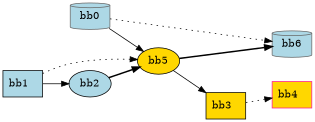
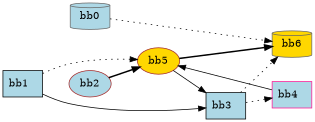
edge "bb0" -> "bb5": now "bb4" -> "bb5"
node "bb6": fillcolor lightblue -> gold
node "bb5": color black -> brown
edge "bb3" -> "bb6": added
edge "bb1" -> "bb2": now "bb1" -> "bb3"
node "bb2": color black -> brown
node "bb4": fillcolor gold -> lightblue
node "bb3": fillcolor gold -> lightblue
